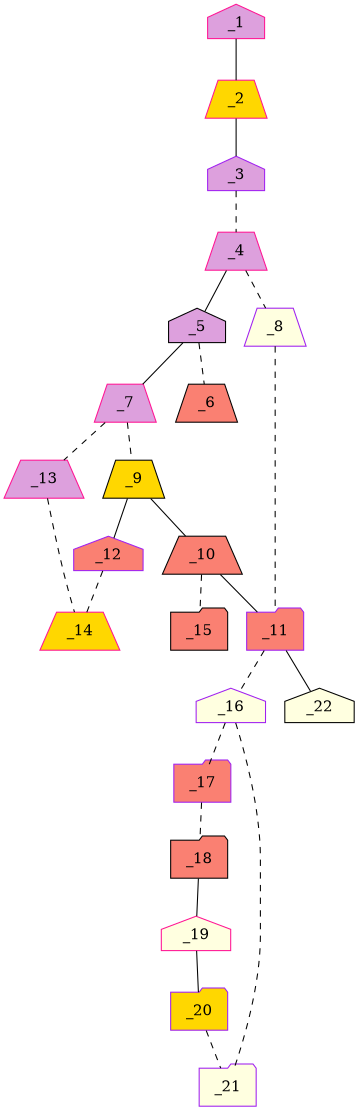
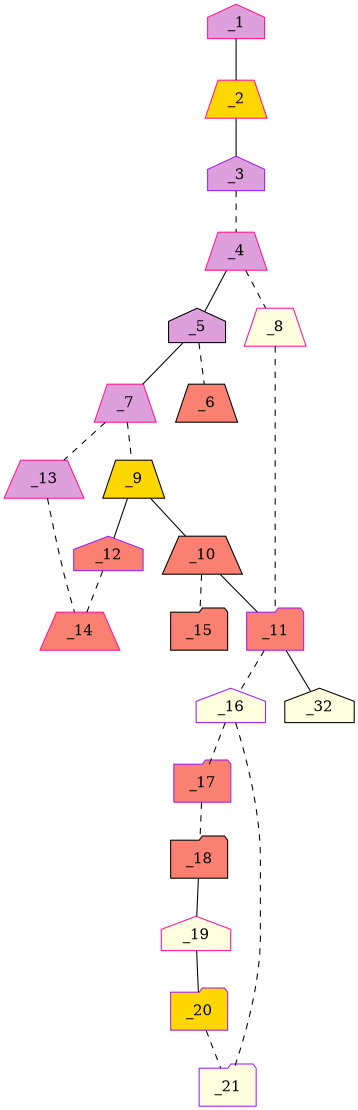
node "_8": color purple -> deeppink
node "_14": fillcolor gold -> salmon
node "_22": label "_22" -> "_32"
